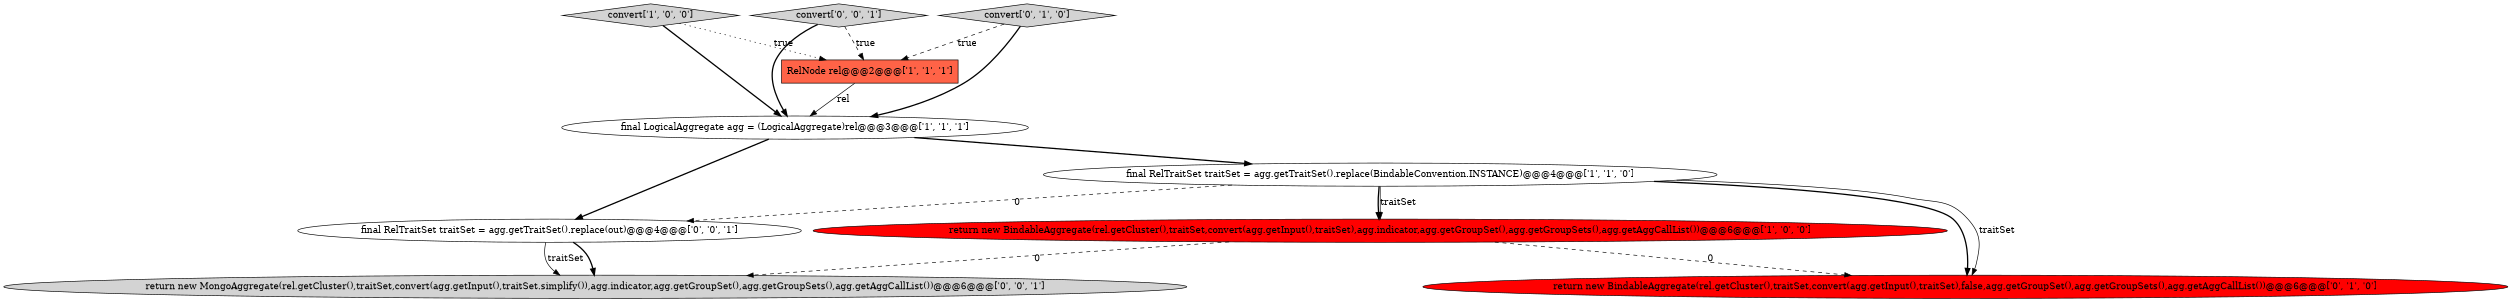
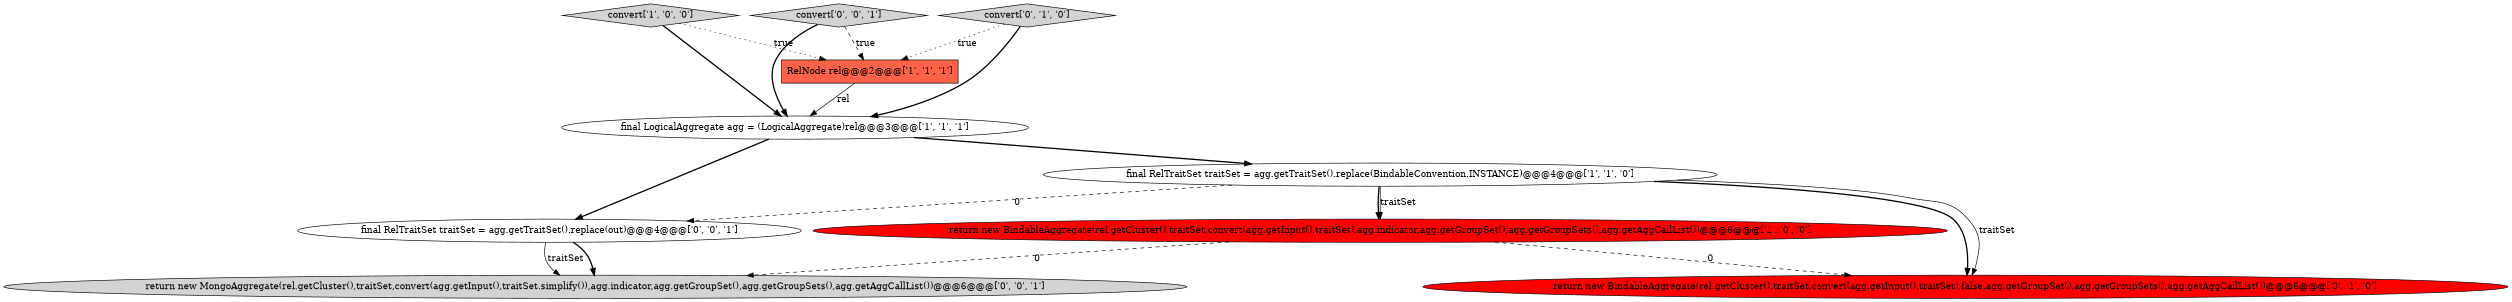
edge "convert['0', '1', '0']" -> "RelNode rel@@@2@@@['1', '1', '1']": style dashed -> dotted
